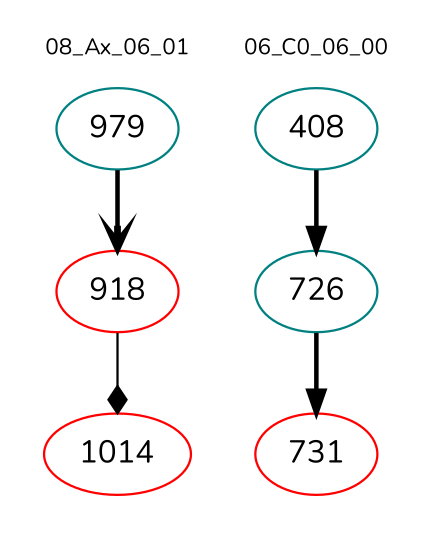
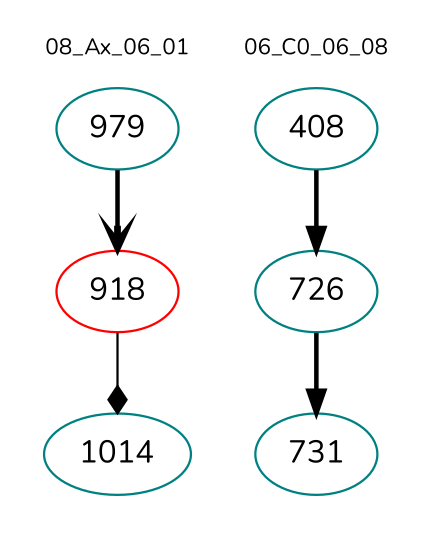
cluster "06_C0_06_00": label "06_C0_06_00" -> "06_C0_06_08"
node "1014": color red -> teal
node "731": color red -> teal
